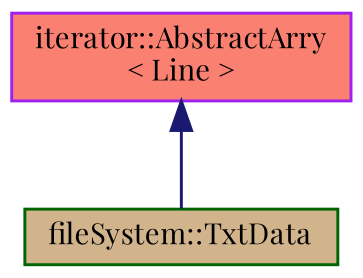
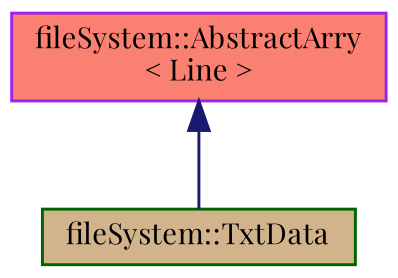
node "iterator::AbstractArry < Line >": label "iterator::AbstractArry < Line >" -> "fileSystem::AbstractArry < Line >"
